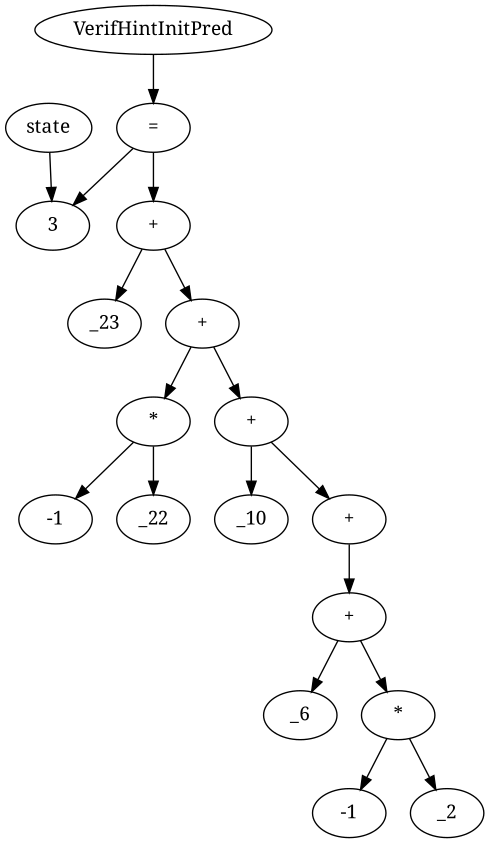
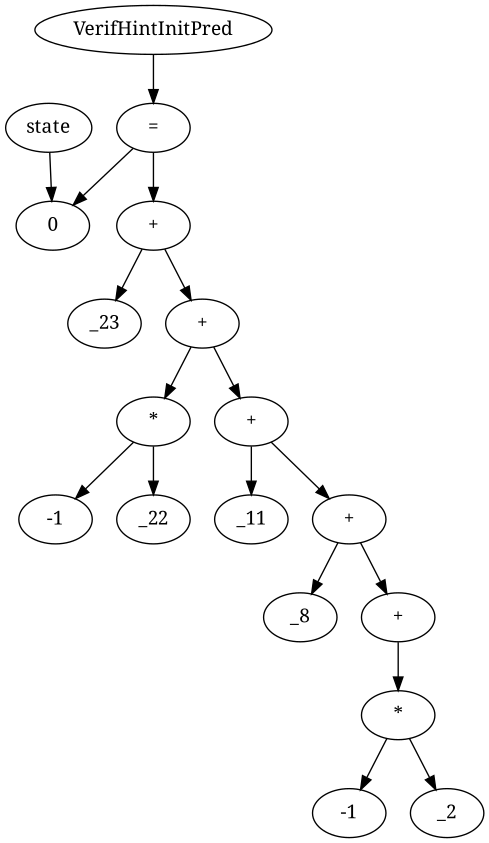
node "3": label "3" -> "0"
node "_10": label "_10" -> "_11"
node "_8": added
node "_6": removed
